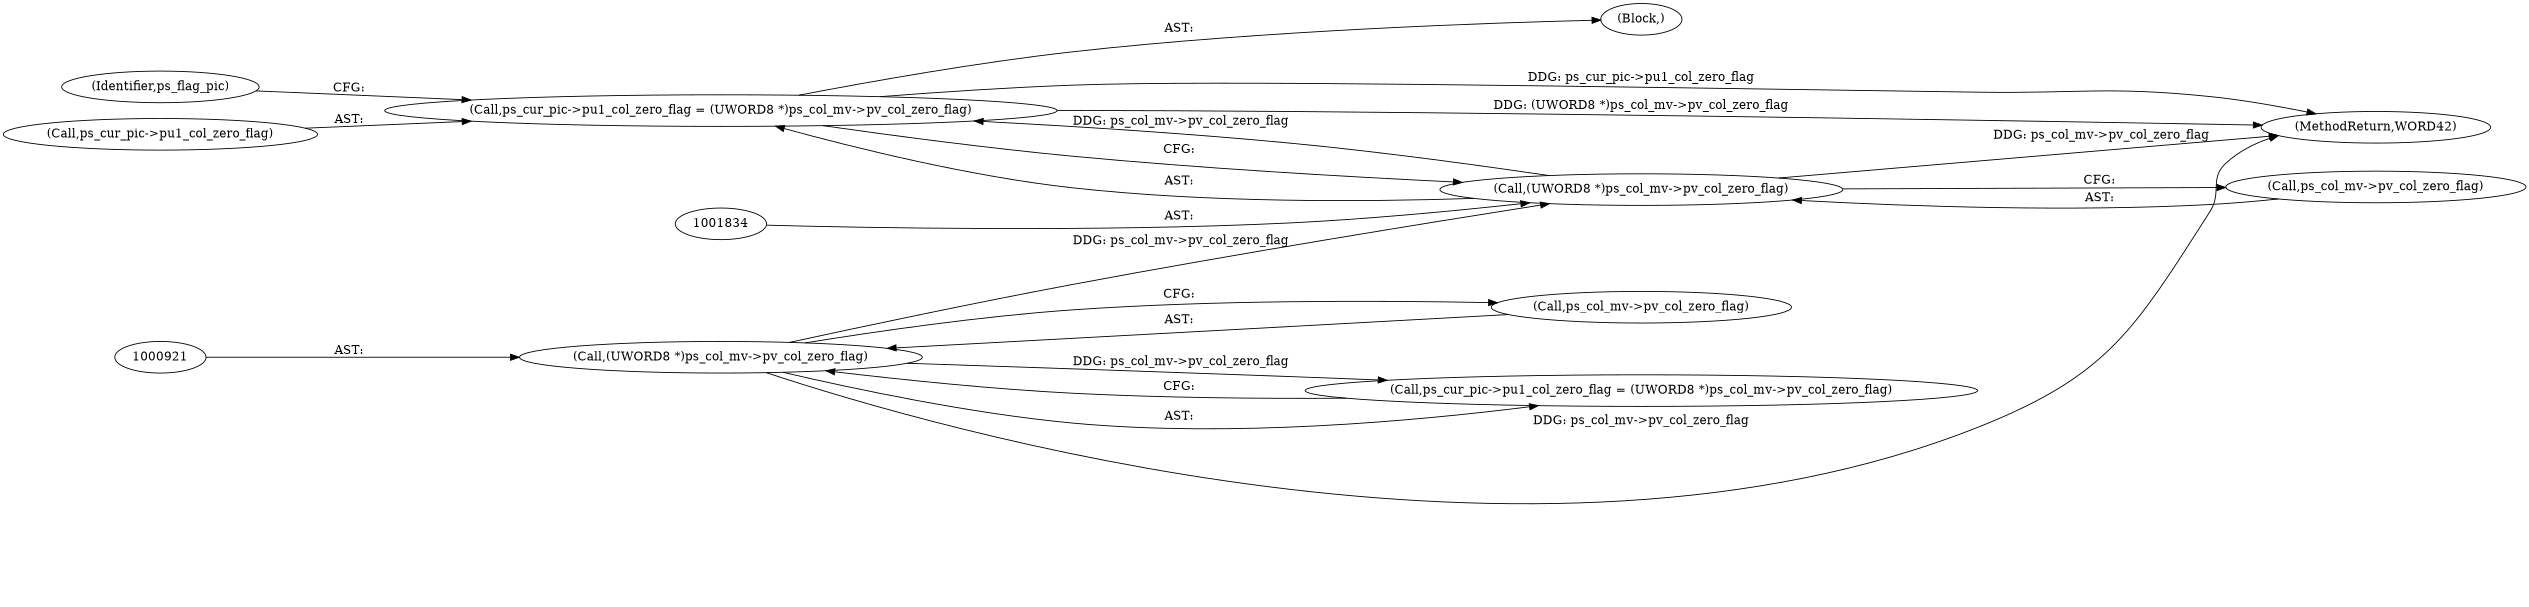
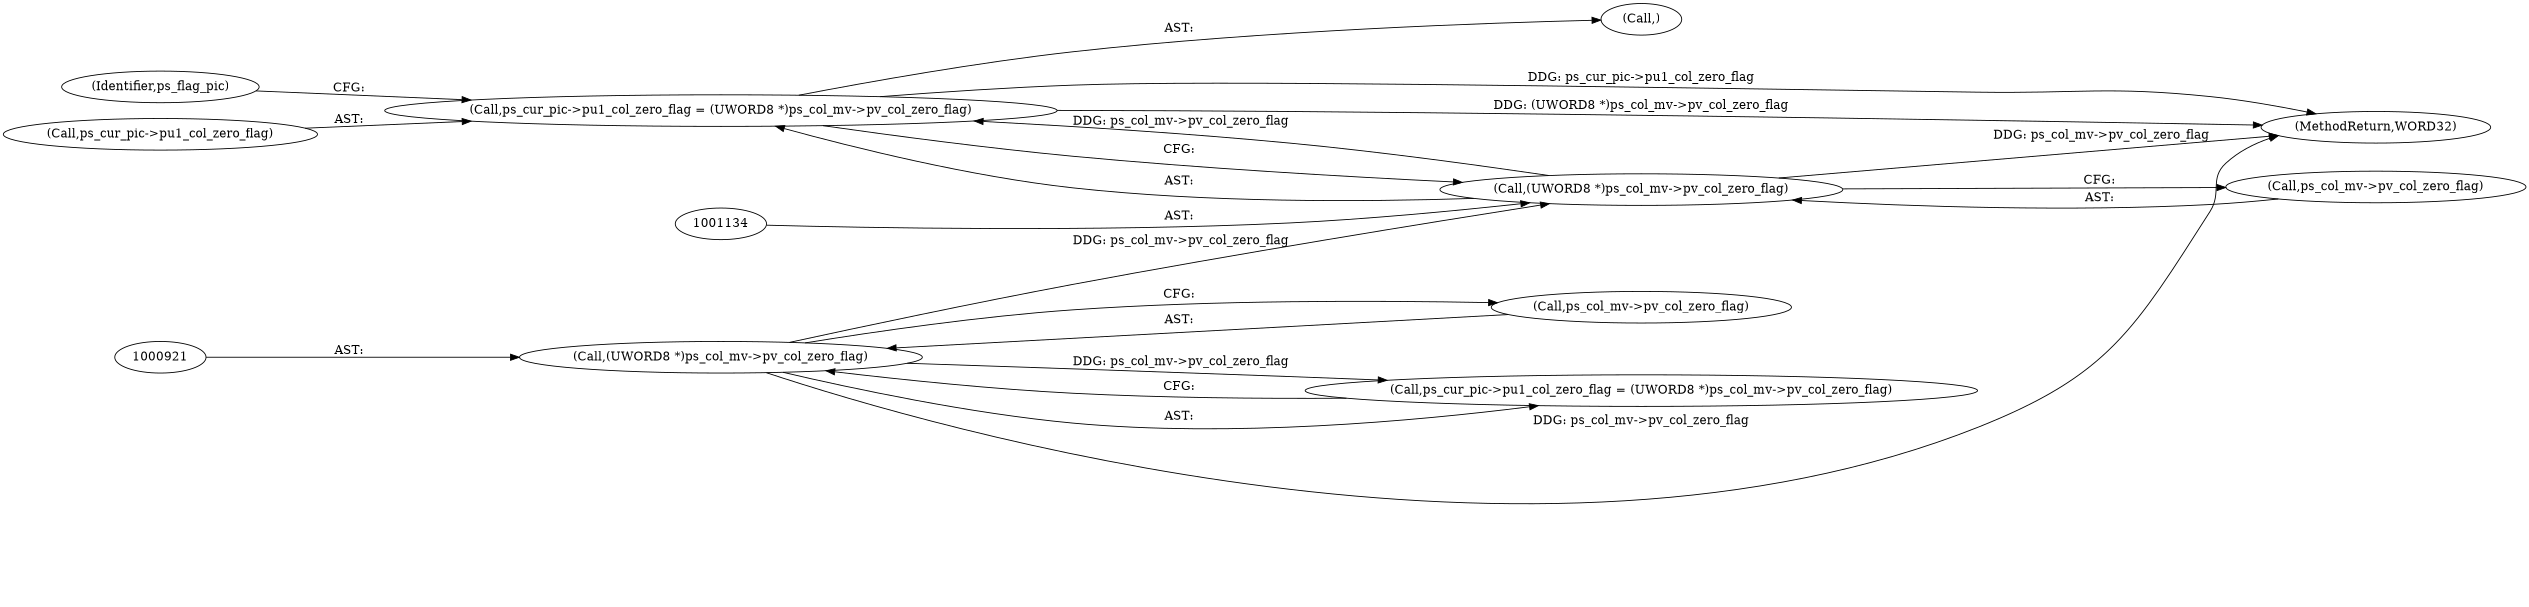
node "(Block,)": label "(Block,)" -> "(Call,)"
node "(MethodReturn,WORD42)": label "(MethodReturn,WORD42)" -> "(MethodReturn,WORD32)"
node "1001834": label "1001834" -> "1001134"
